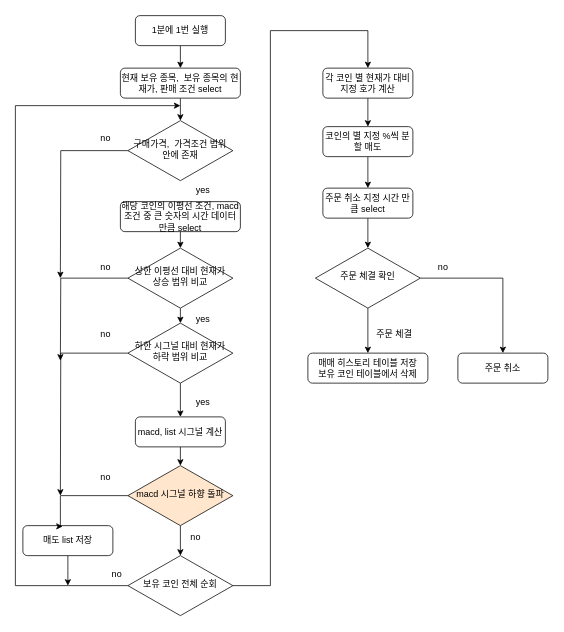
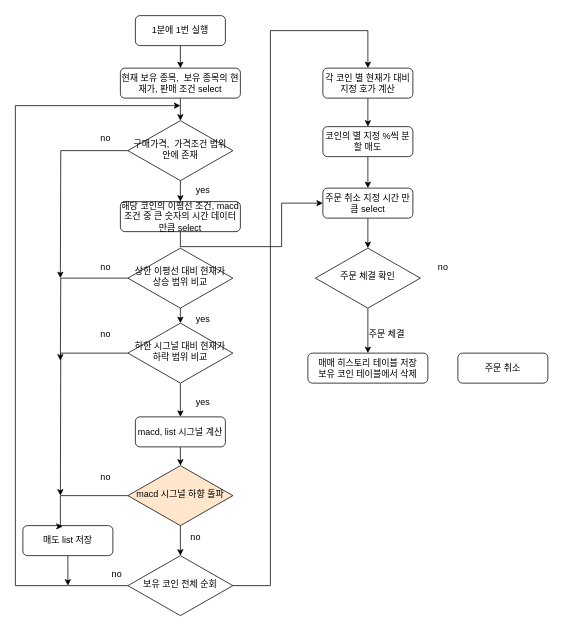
edge "구매가격, 가격조건 범위 안에 존재" -> "해당 코인의 이평선 조건, macd 조건 중 큰 숫자의 시간 데이터 만큼 select": added
edge "해당 코인의 이평선 조건, macd 조건 중 큰 숫자의 시간 데이터 만큼 select" -> "상한 이평선 대비 현재가 상승 범위 비교": now "해당 코인의 이평선 조건, macd 조건 중 큰 숫자의 시간 데이터 만큼 select" -> "주문 취소 지정 시간 만큼 select"
edge "주문 체결 확인" -> "주문 취소": removed
node "주문 체결": moved (394, 334) -> (387, 334)
